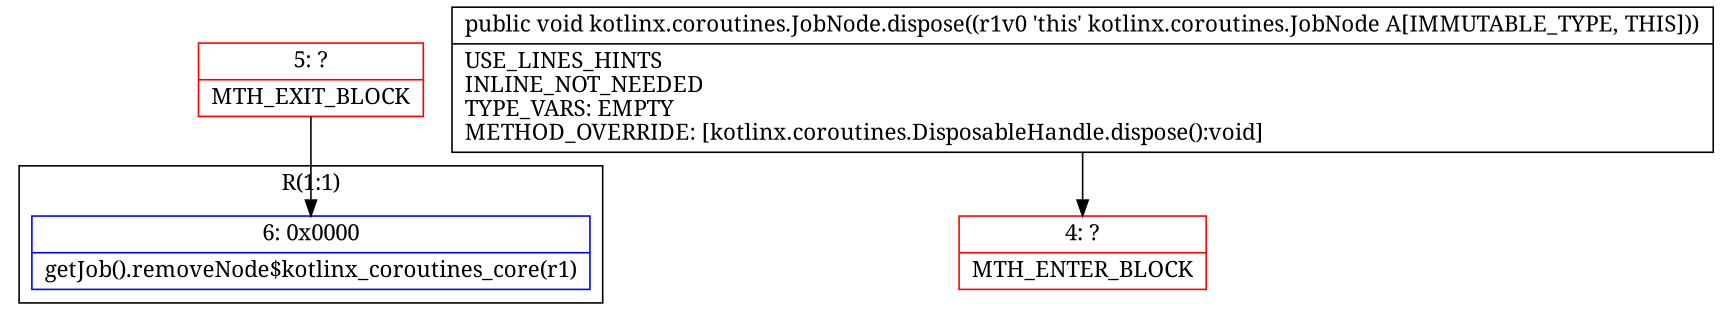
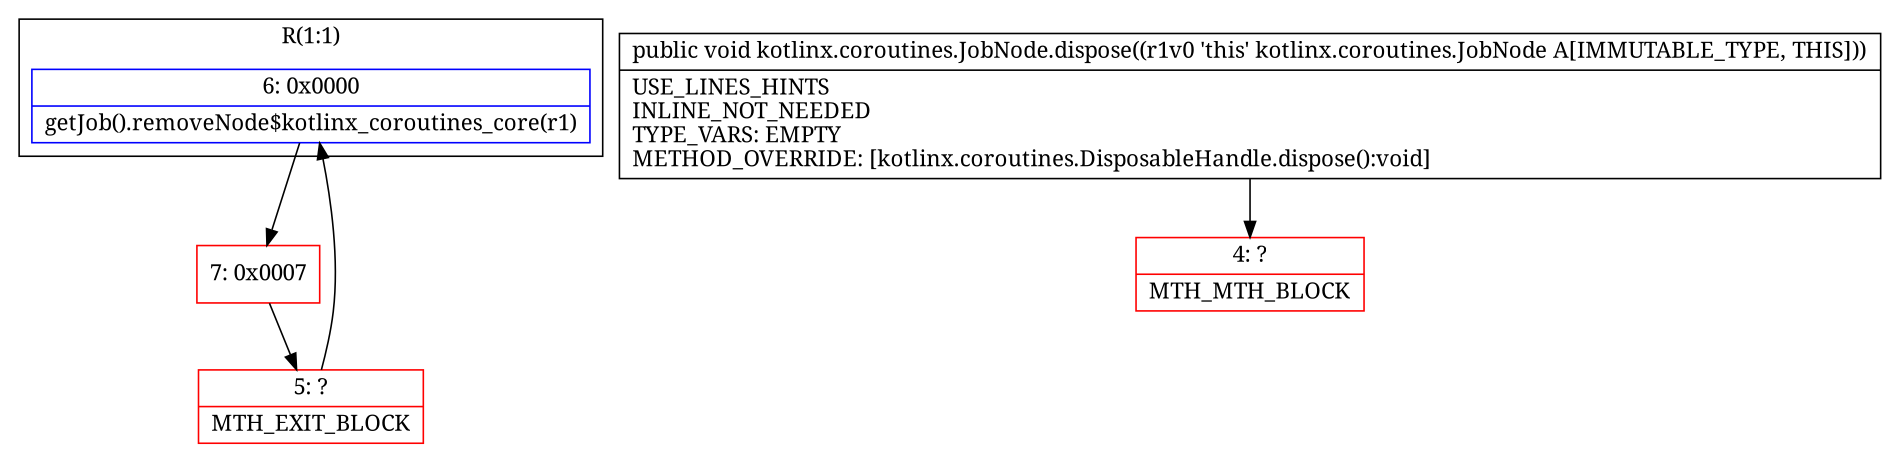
node "4: ?": text "MTH_ENTER_BLOCK" -> "MTH_MTH_BLOCK"
node "7: 0x0007": added
